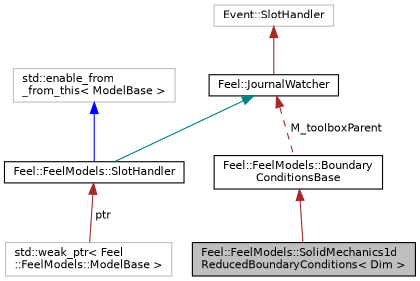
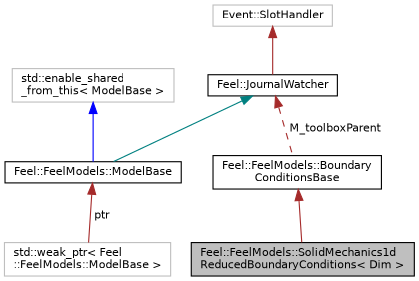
node "std::enable_from _from_this< ModelBase >": label "std::enable_from _from_this< ModelBase >" -> "std::enable_shared _from_this< ModelBase >"
node "Feel::FeelModels::SlotHandler": label "Feel::FeelModels::SlotHandler" -> "Feel::FeelModels::ModelBase"
